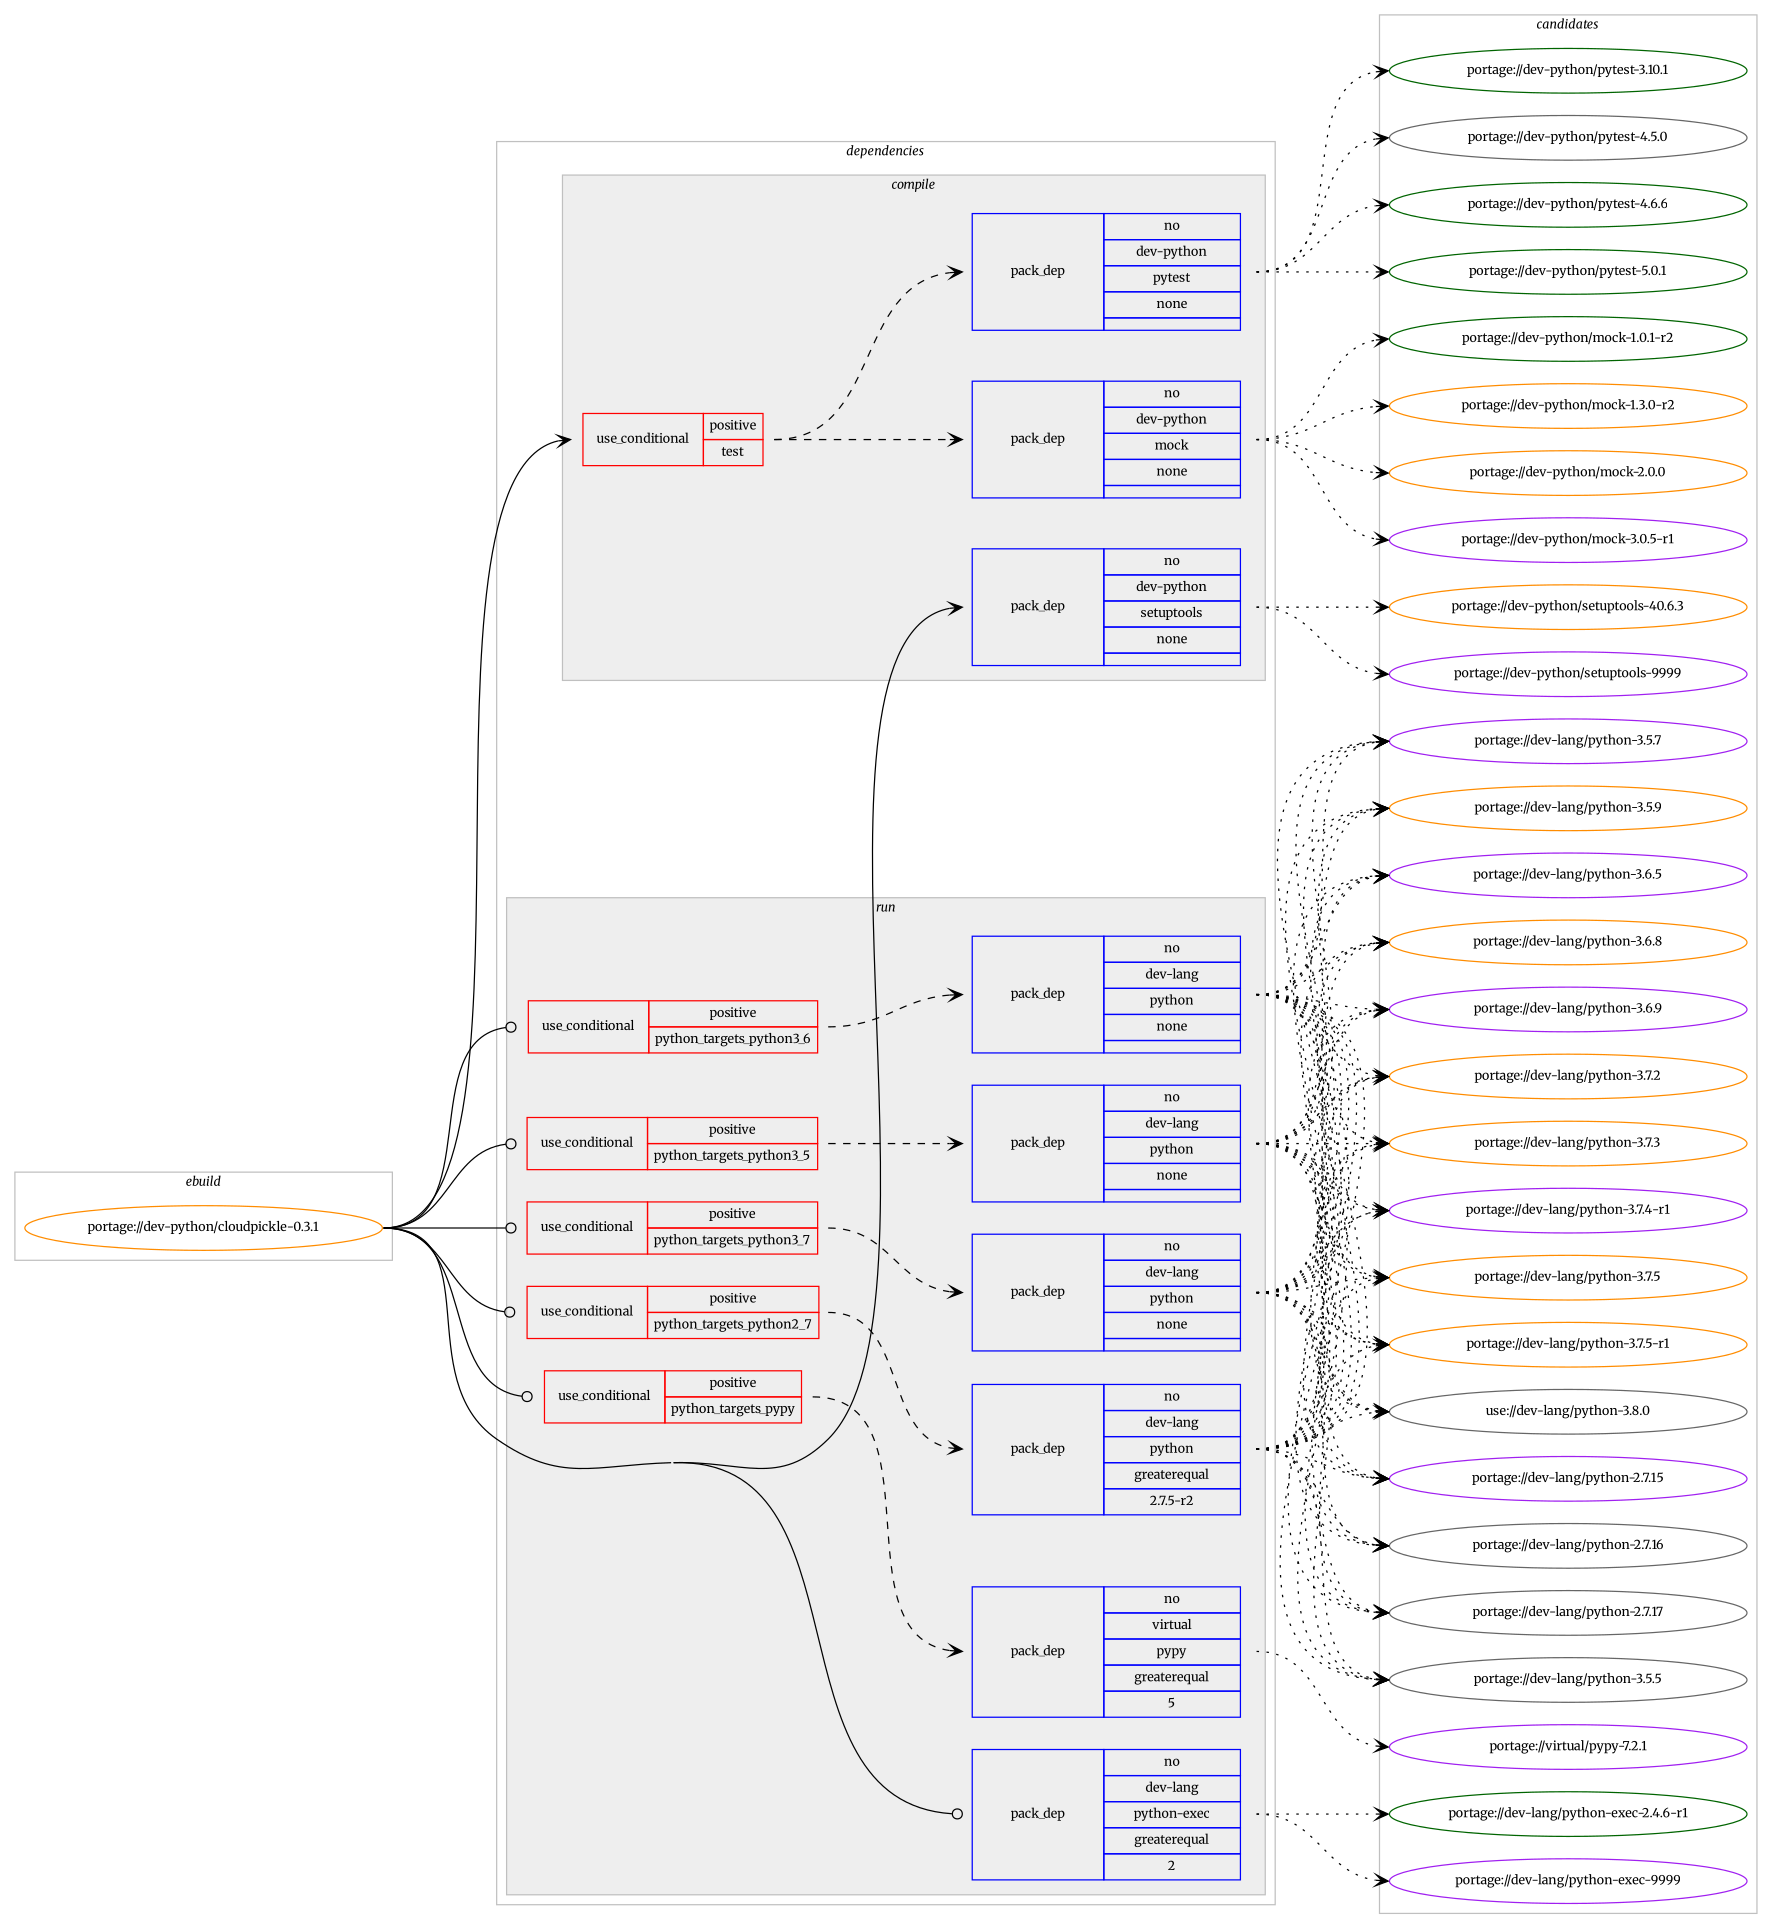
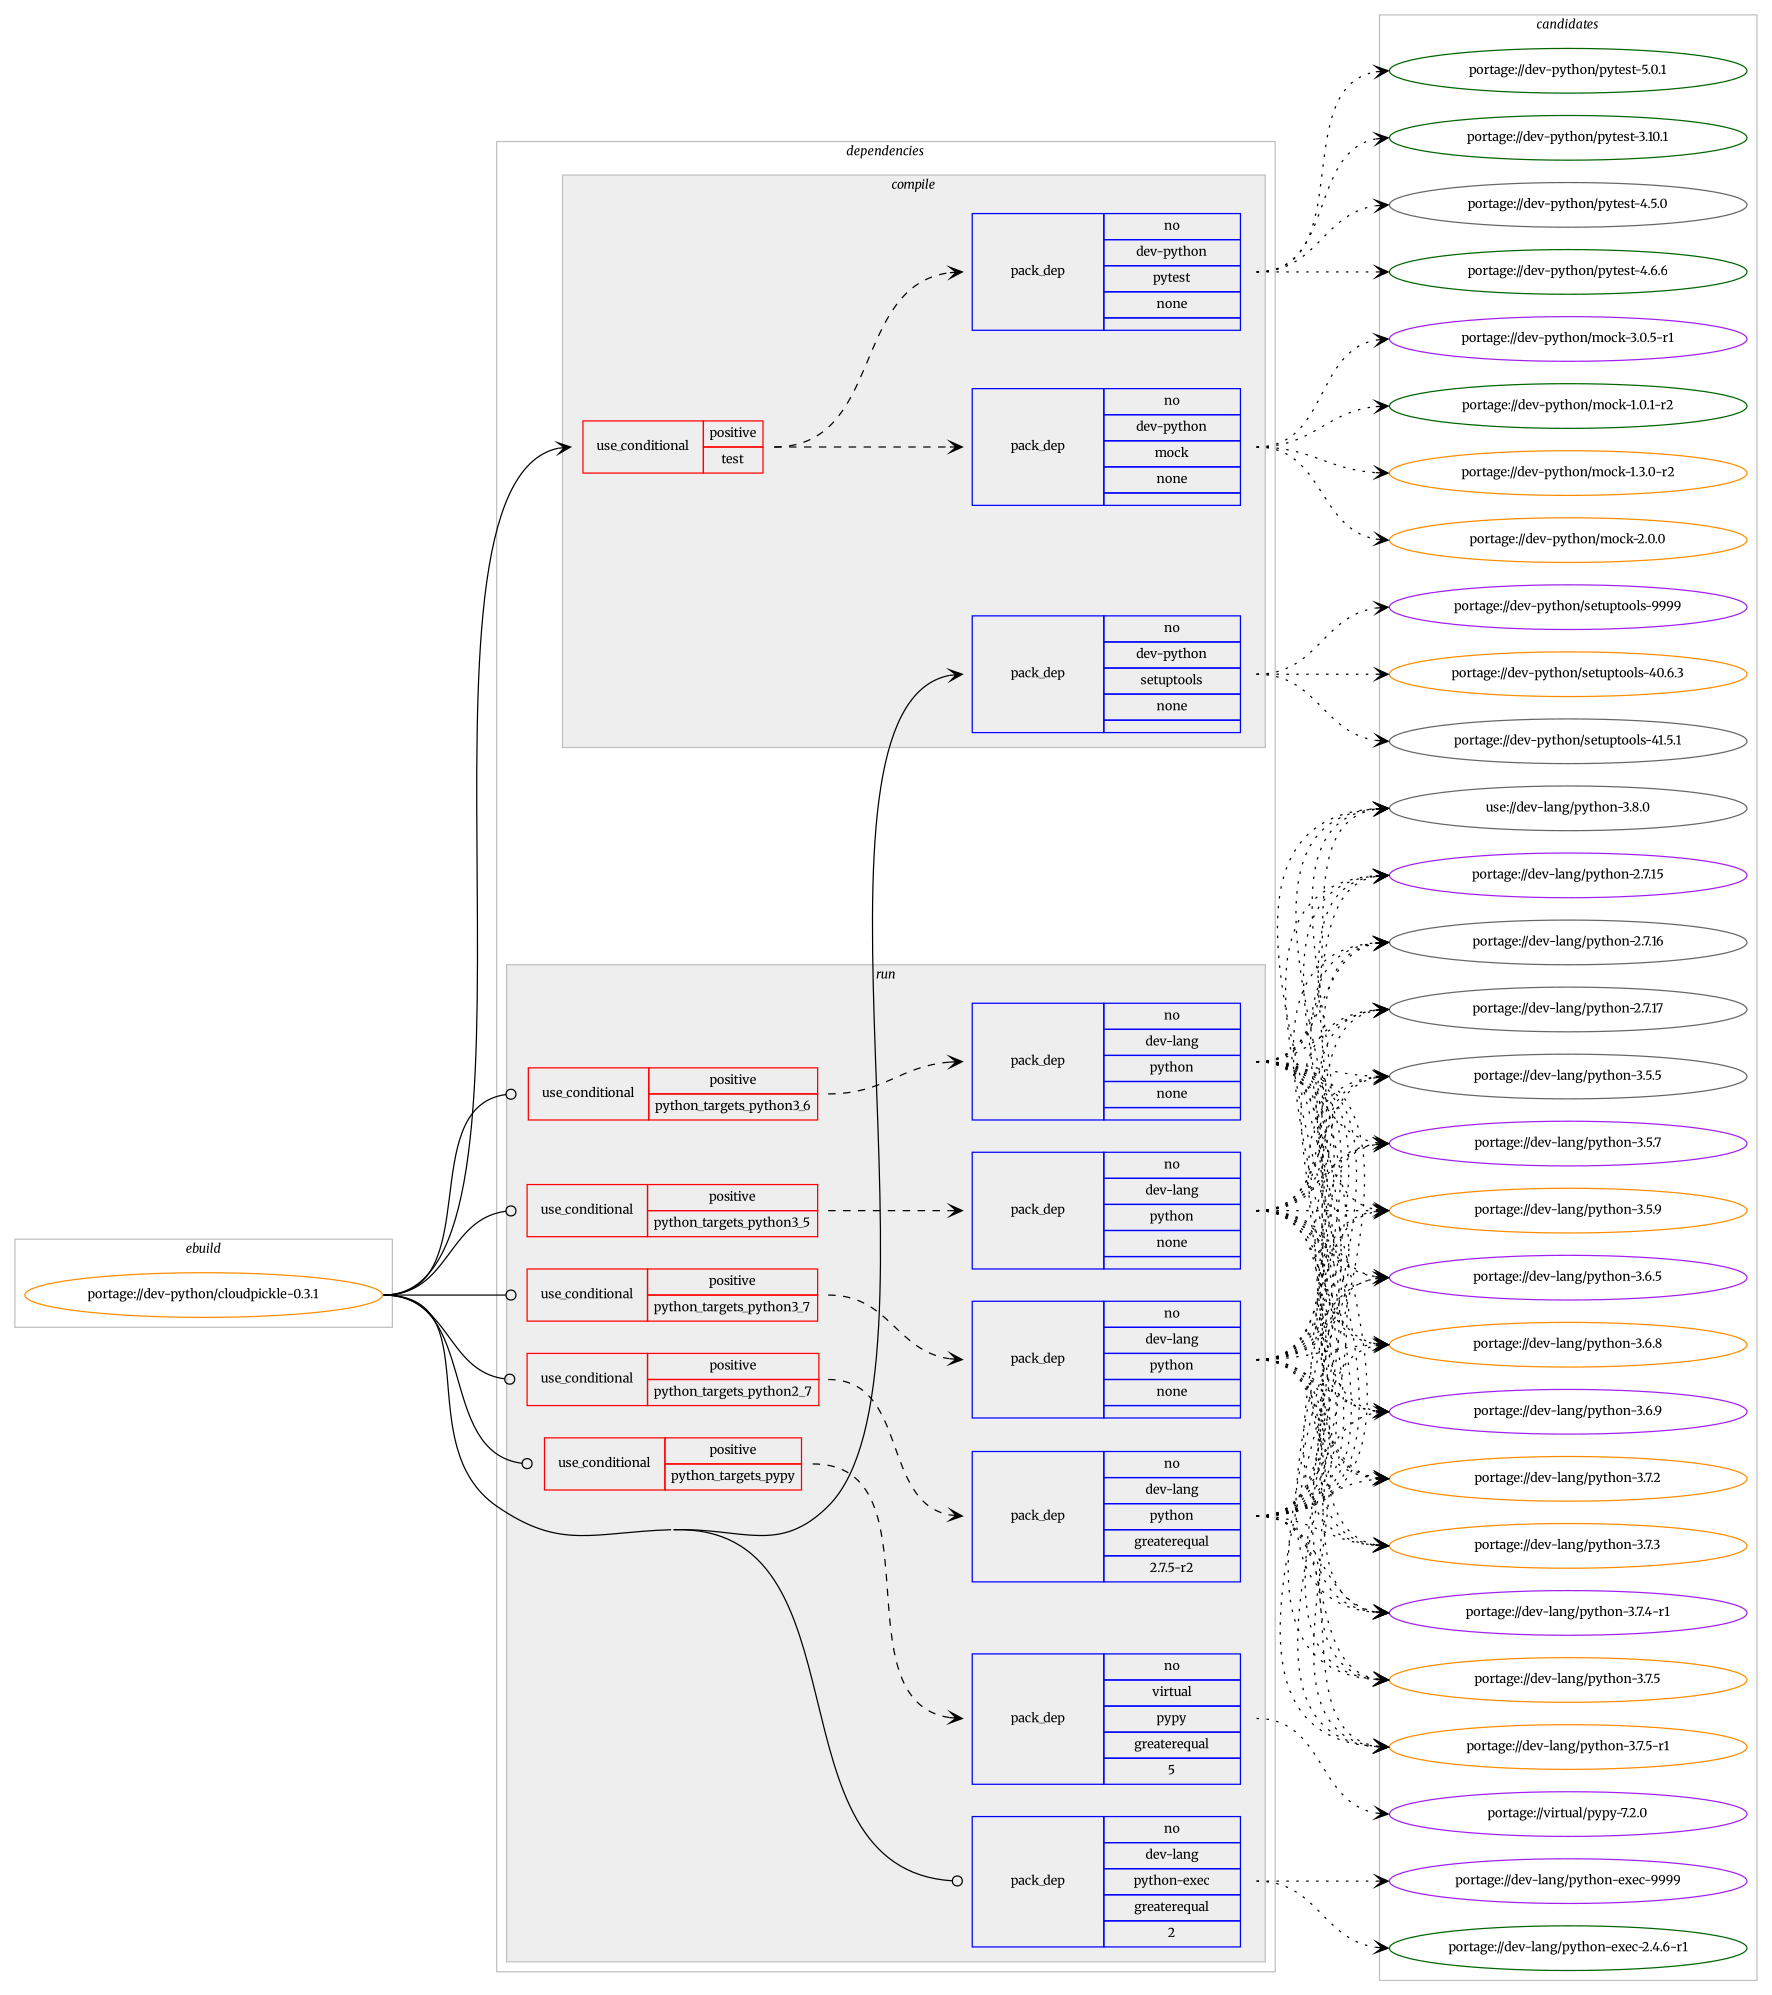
node "portage://dev-python/setuptools-41.5.1": added
node "portage://virtual/pypy-7.2.1": label "portage://virtual/pypy-7.2.1" -> "portage://virtual/pypy-7.2.0"
